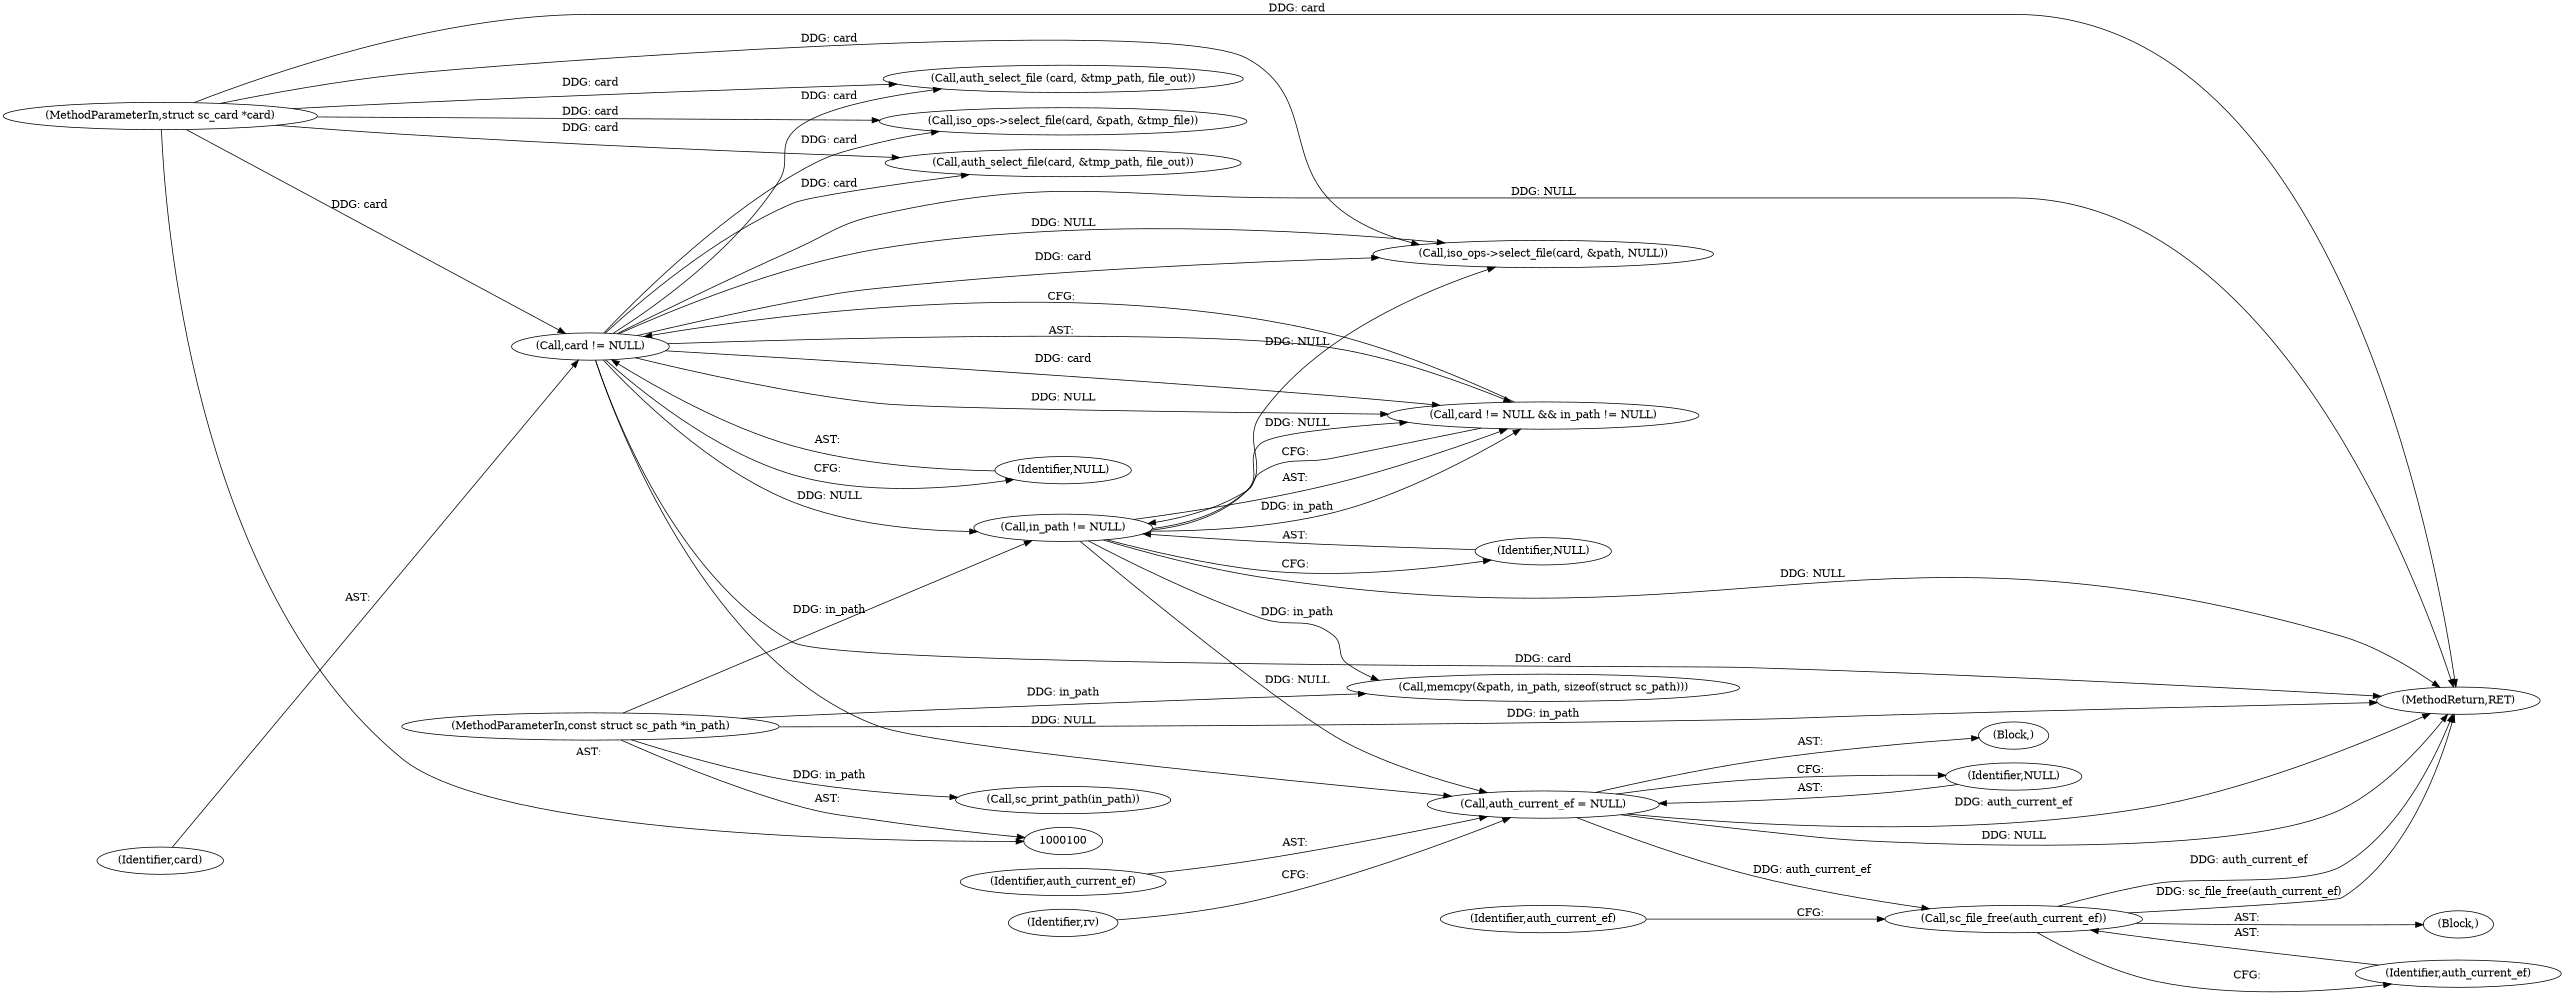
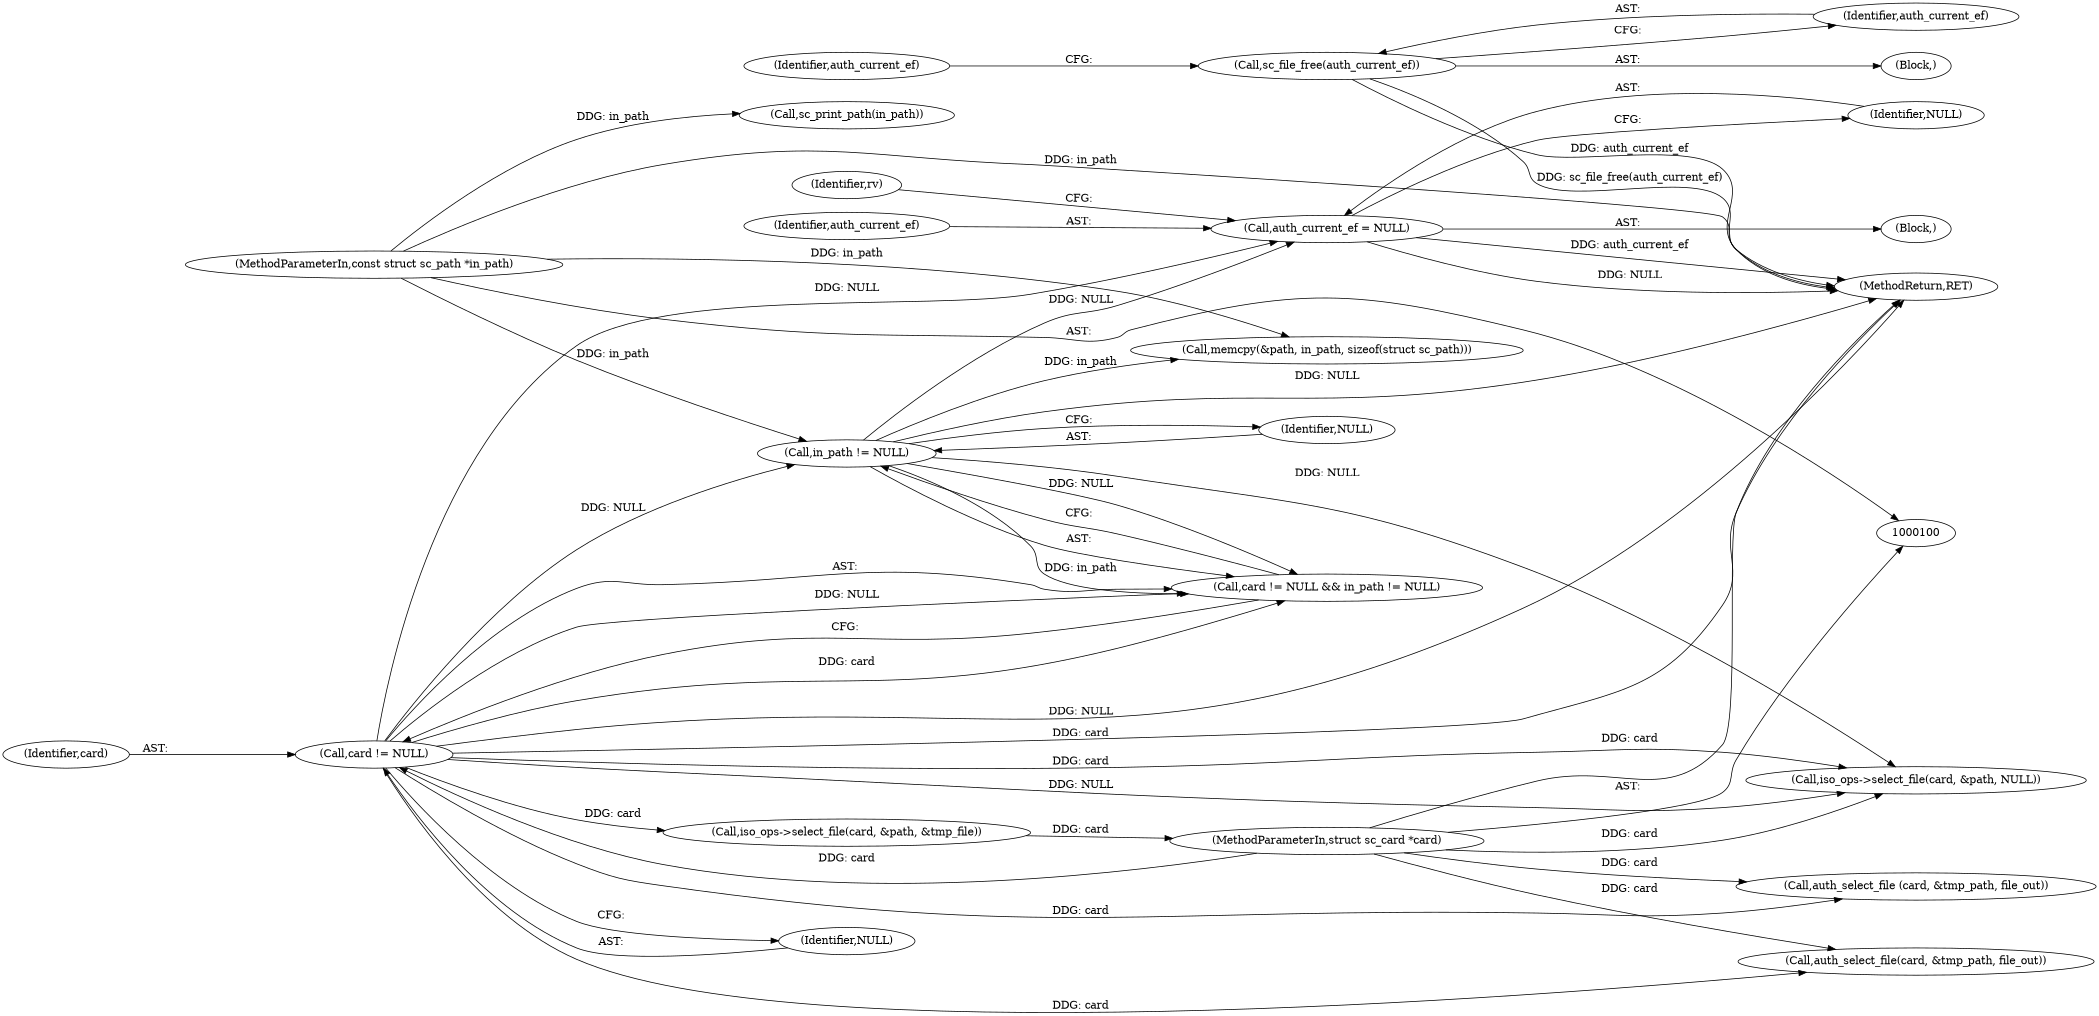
edge "(MethodParameterIn,struct sc_card *card)" -> "(Call,iso_ops->select_file(card, &path, &tmp_file))": reversed
edge "(Call,auth_current_ef = NULL)" -> "(Call,sc_file_free(auth_current_ef))": removed, label "DDG: auth_current_ef"
